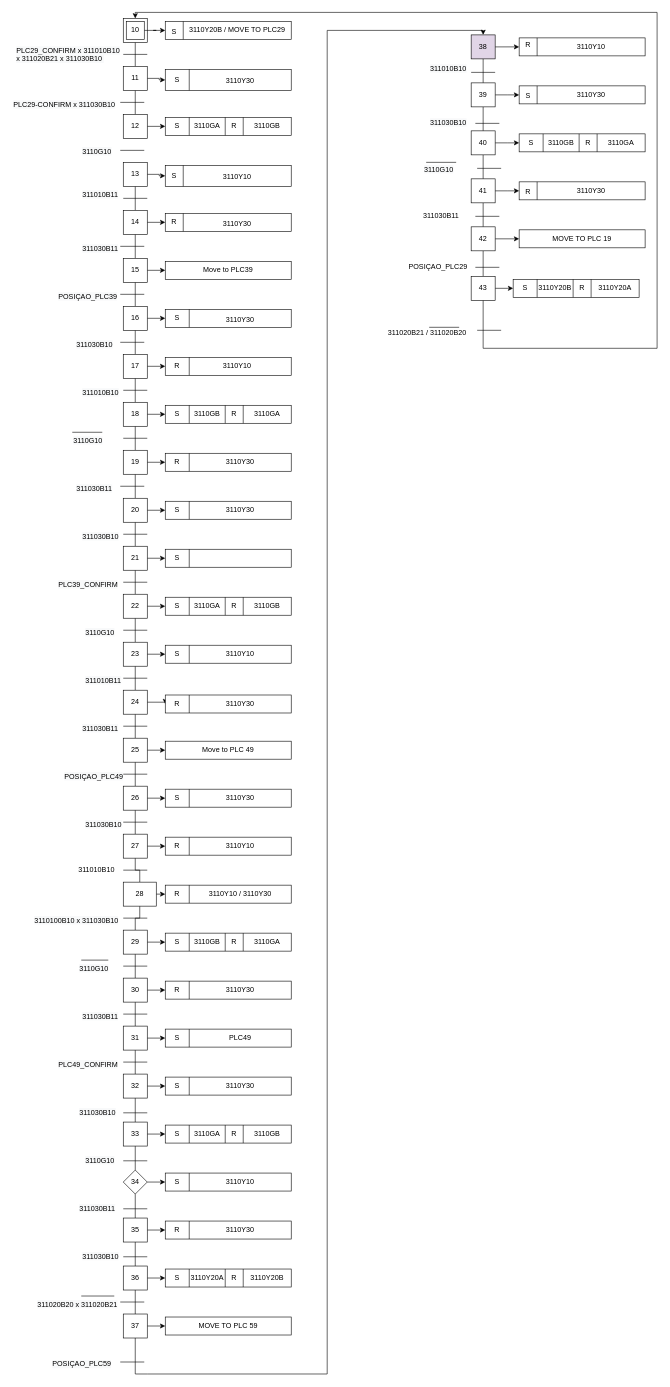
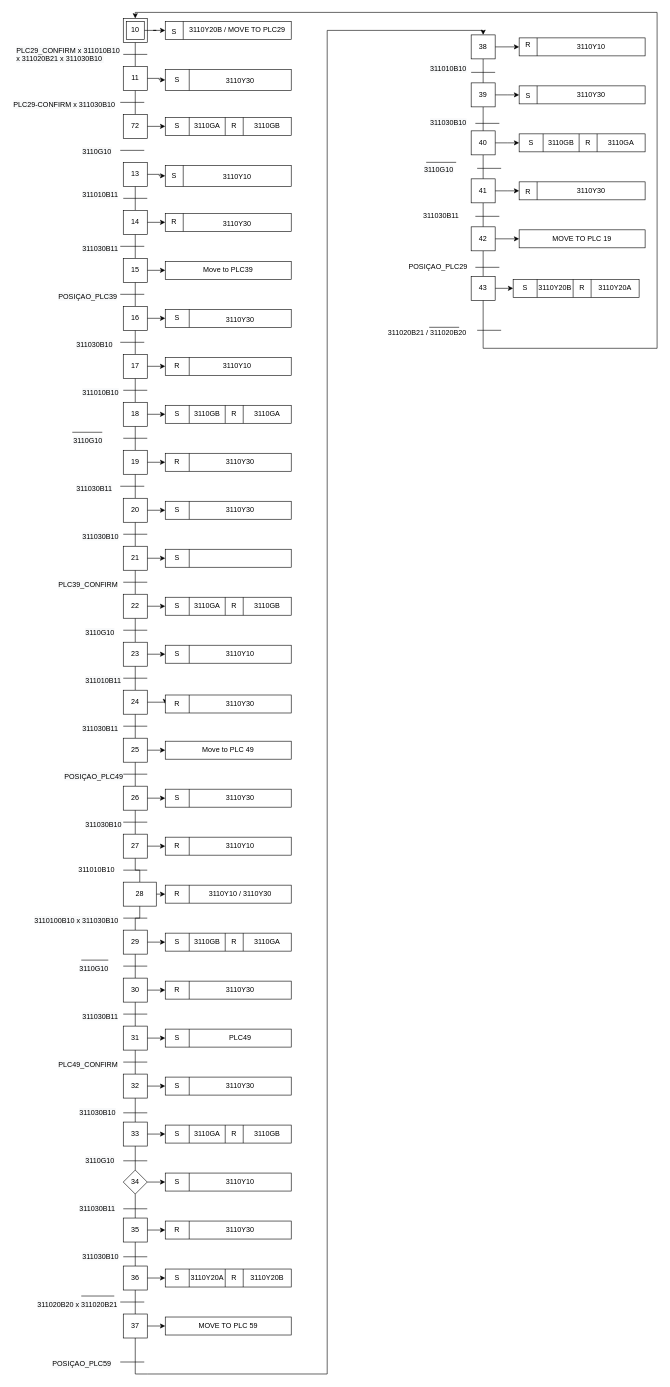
node "38": fillcolor #e1d5e7 -> #ffffff
node "12": label "12" -> "72"
